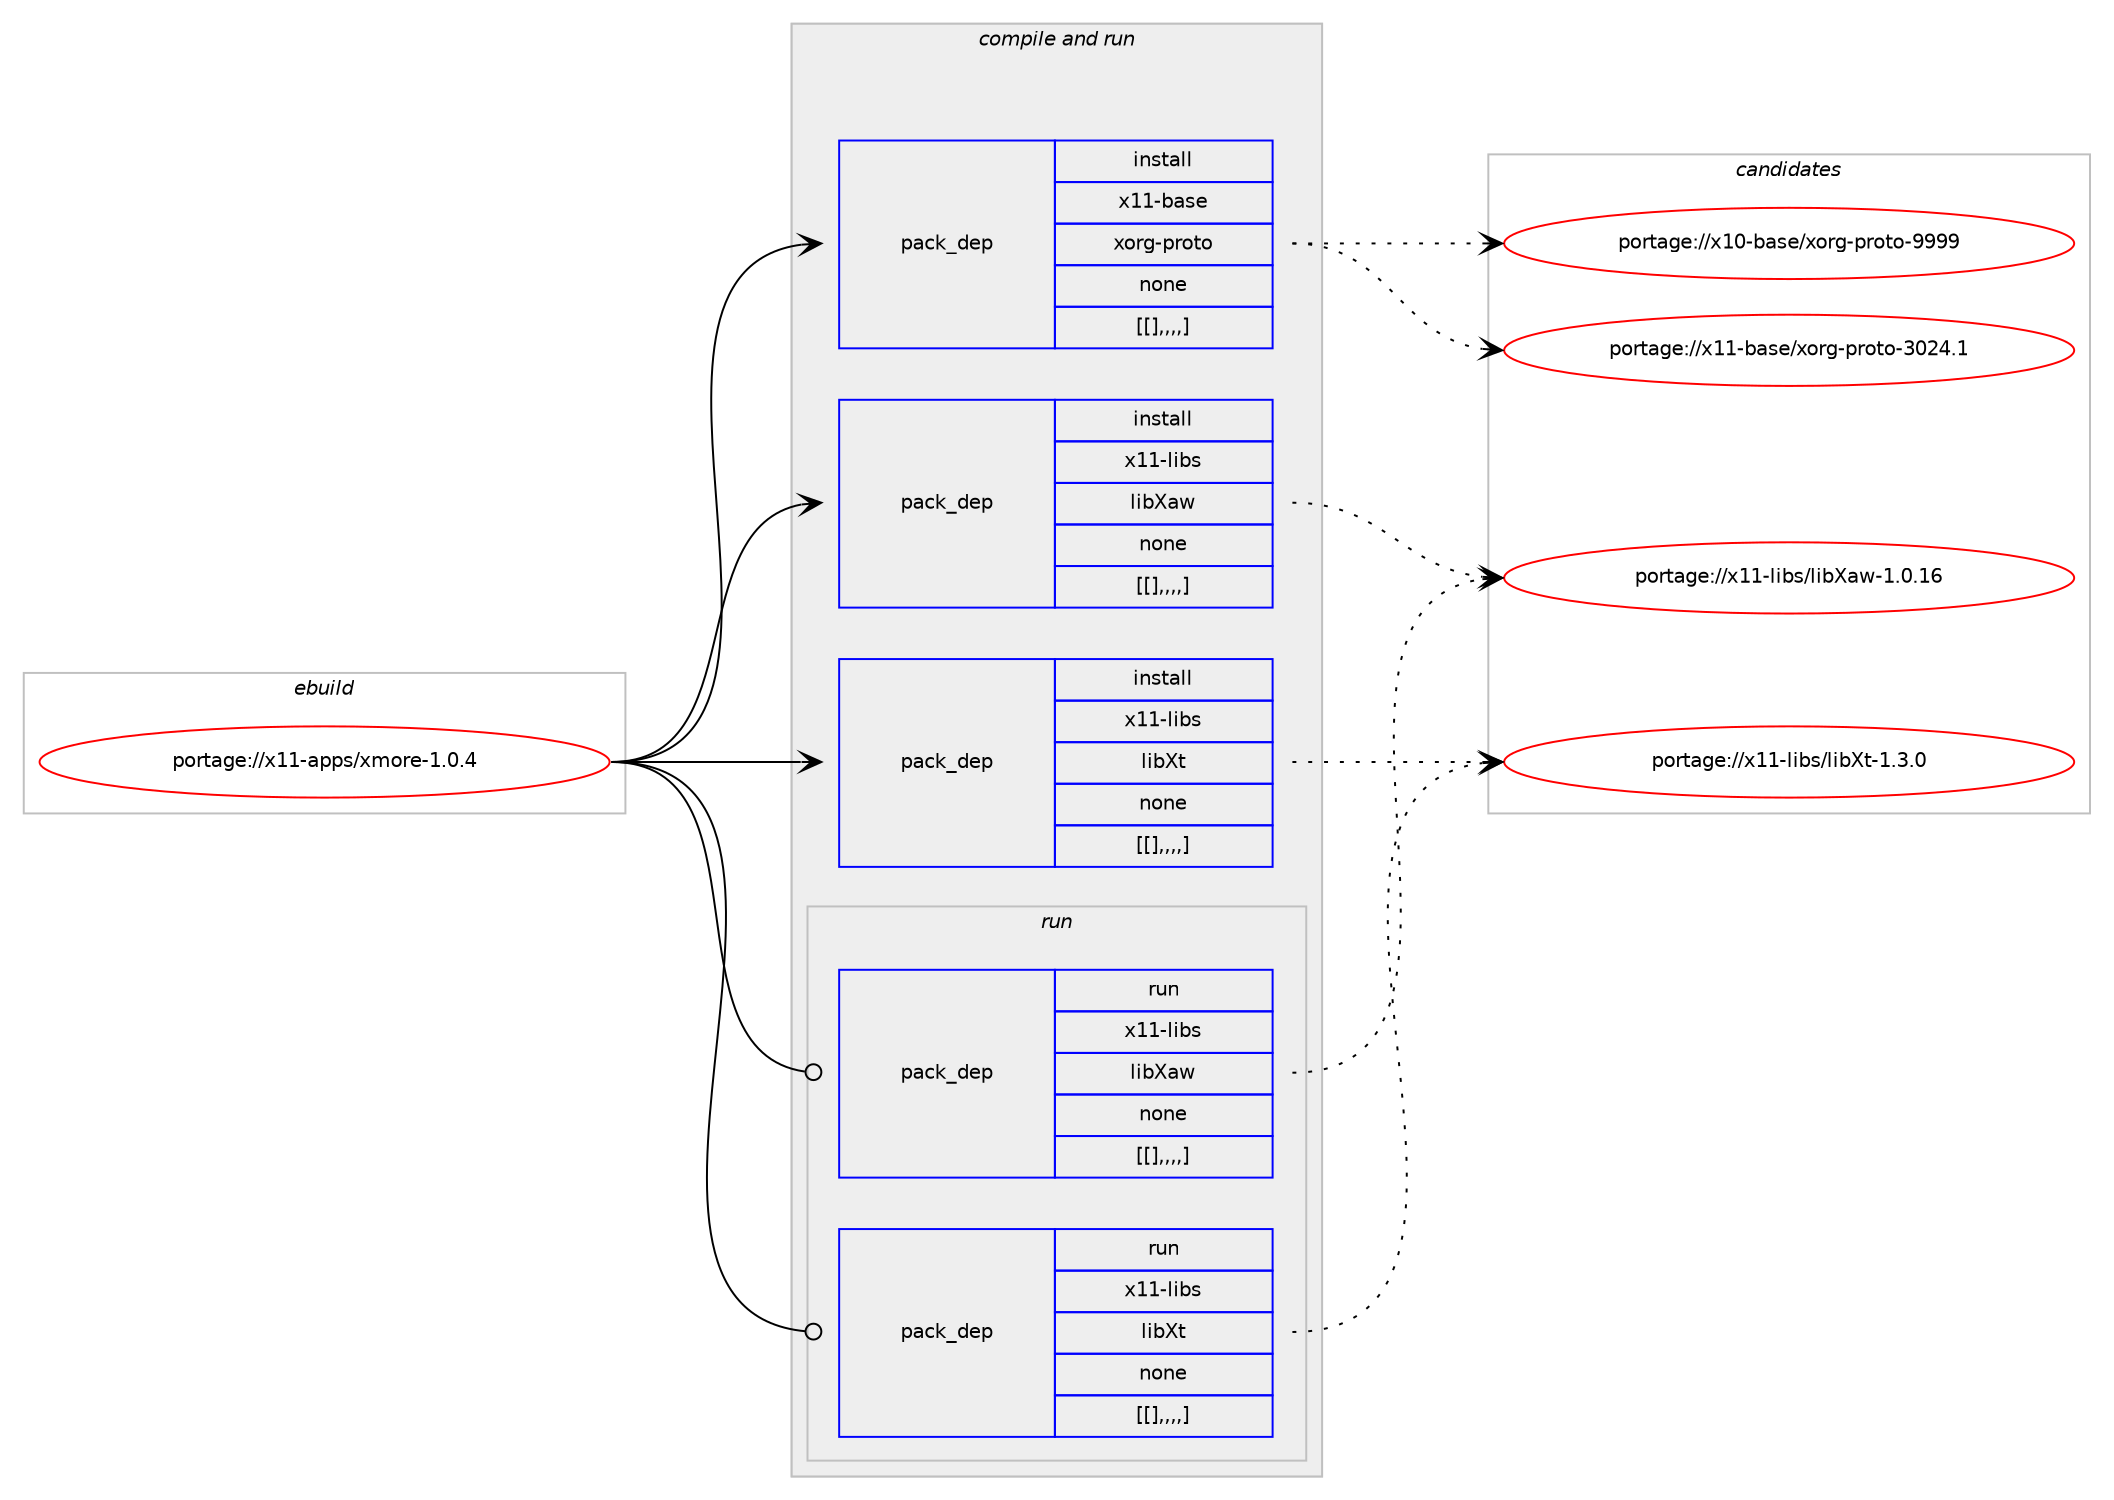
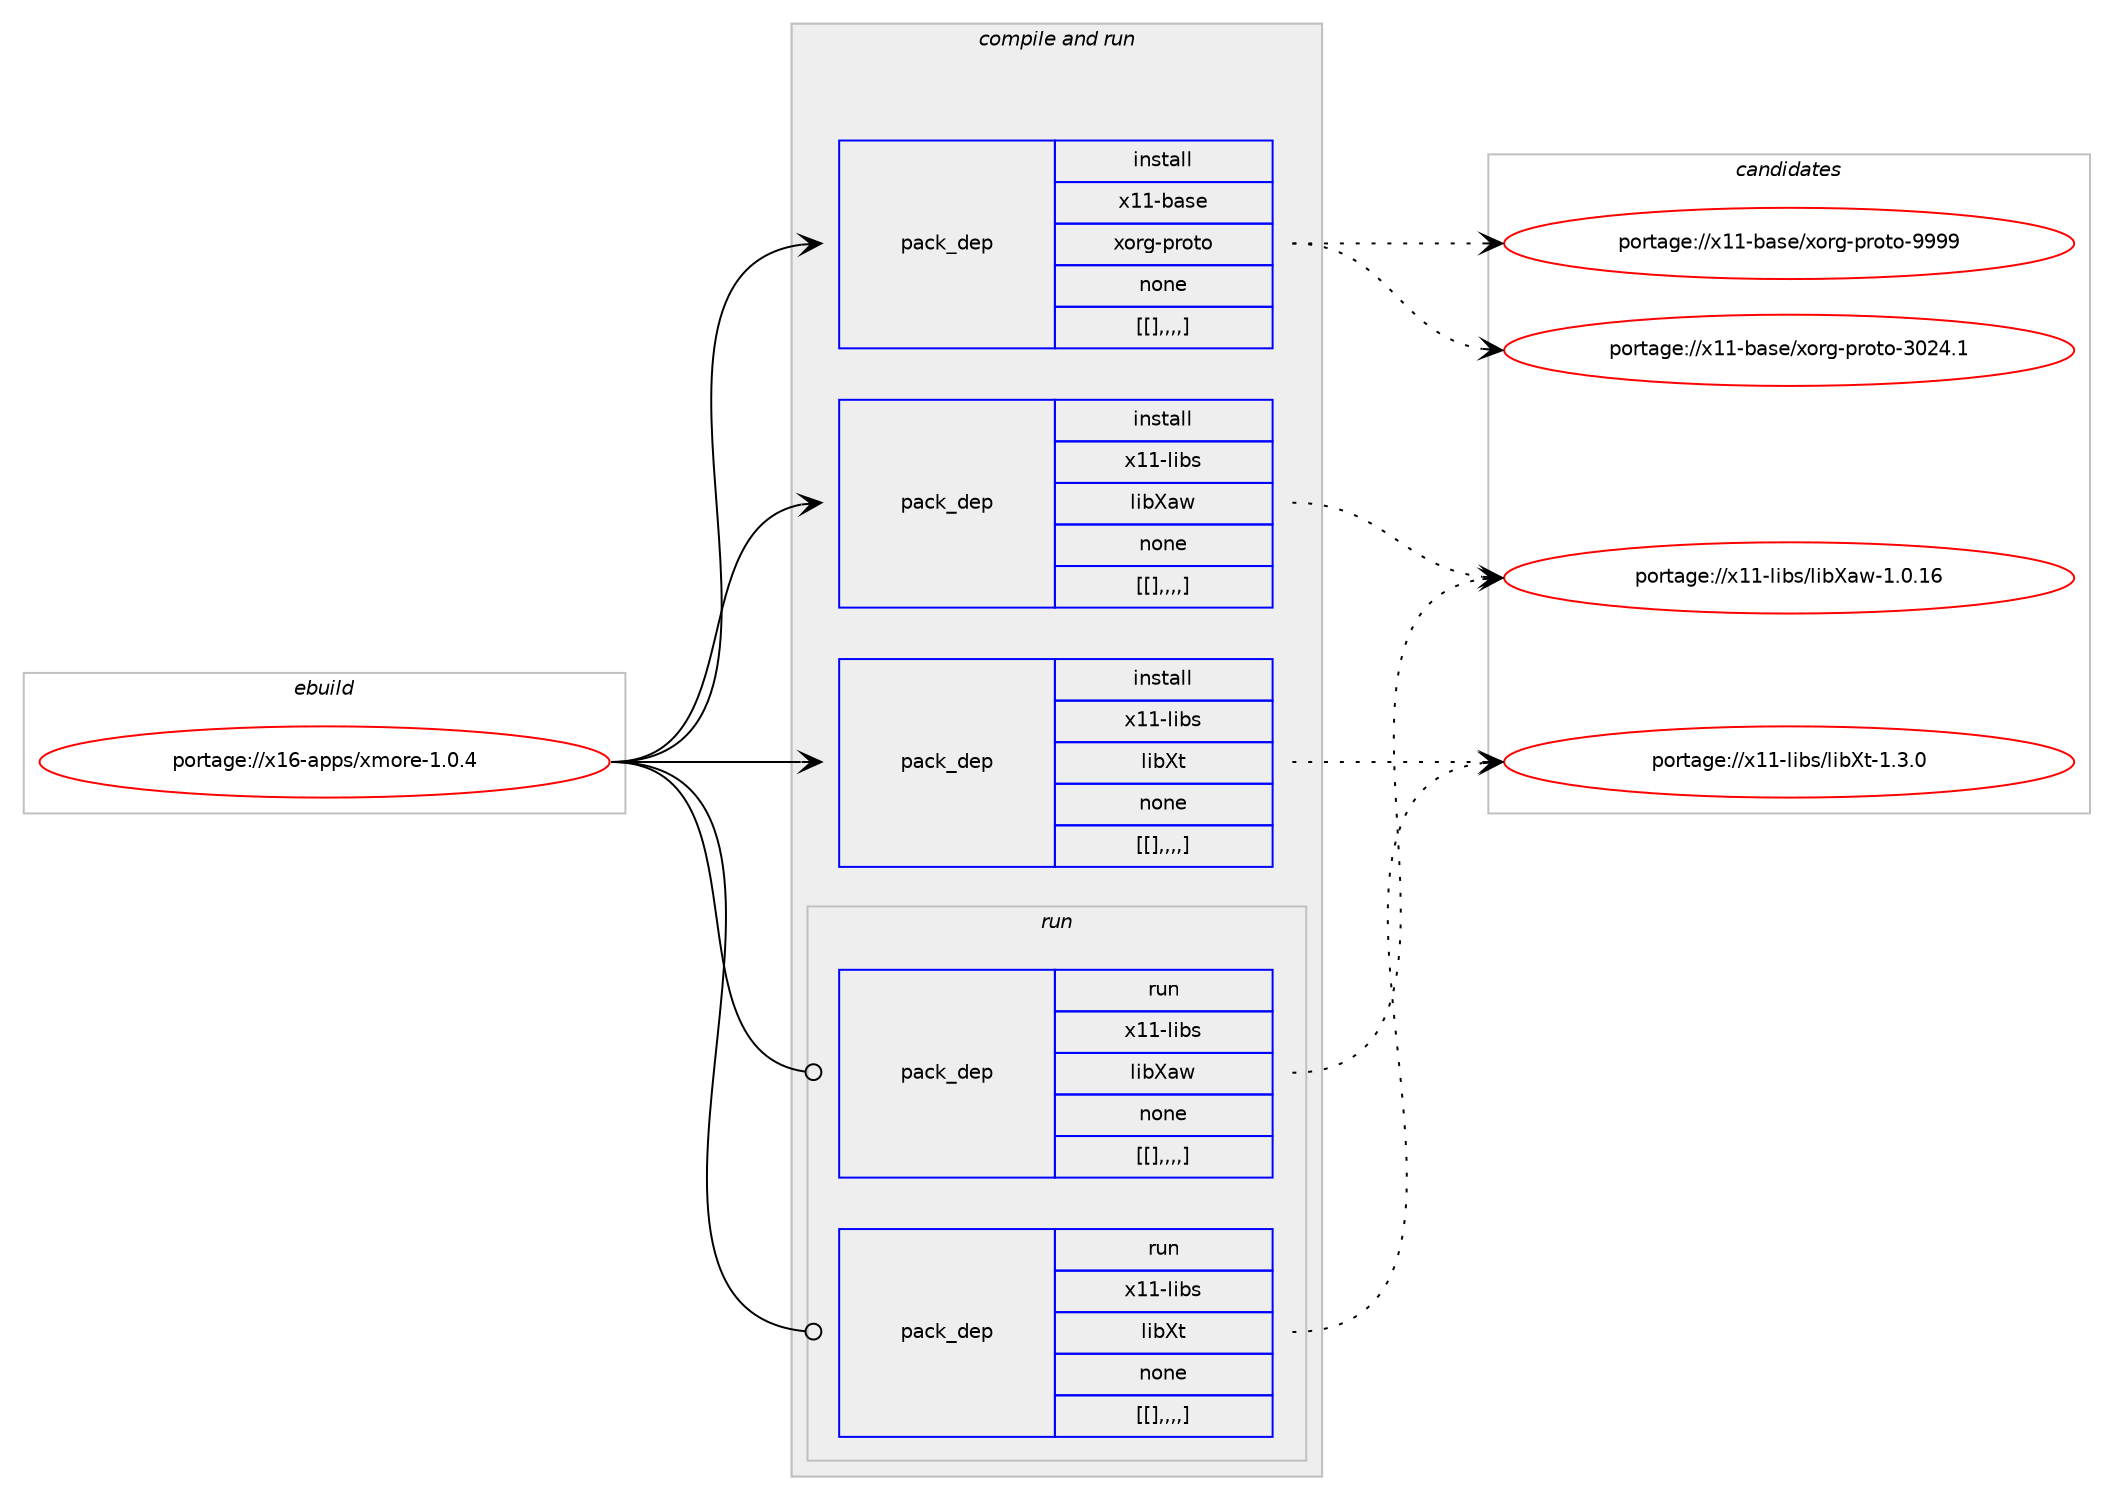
node "portage://x10-base/xorg-proto-9999": label "portage://x10-base/xorg-proto-9999" -> "portage://x11-base/xorg-proto-9999"
node "portage://x11-apps/xmore-1.0.4": label "portage://x11-apps/xmore-1.0.4" -> "portage://x16-apps/xmore-1.0.4"
